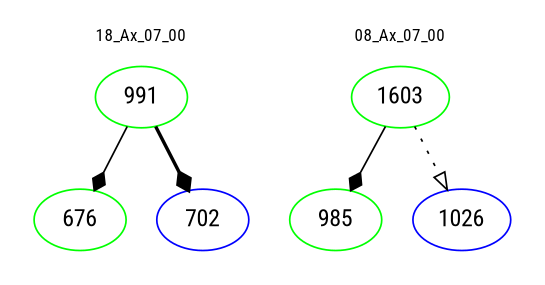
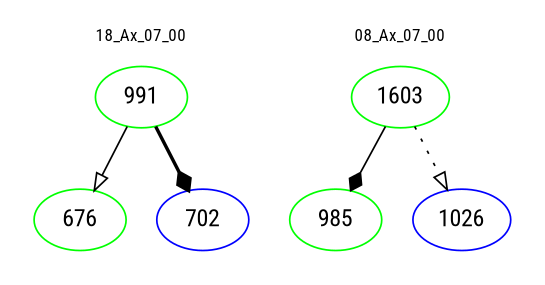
edge "991" -> "676": arrowhead diamond -> onormal
